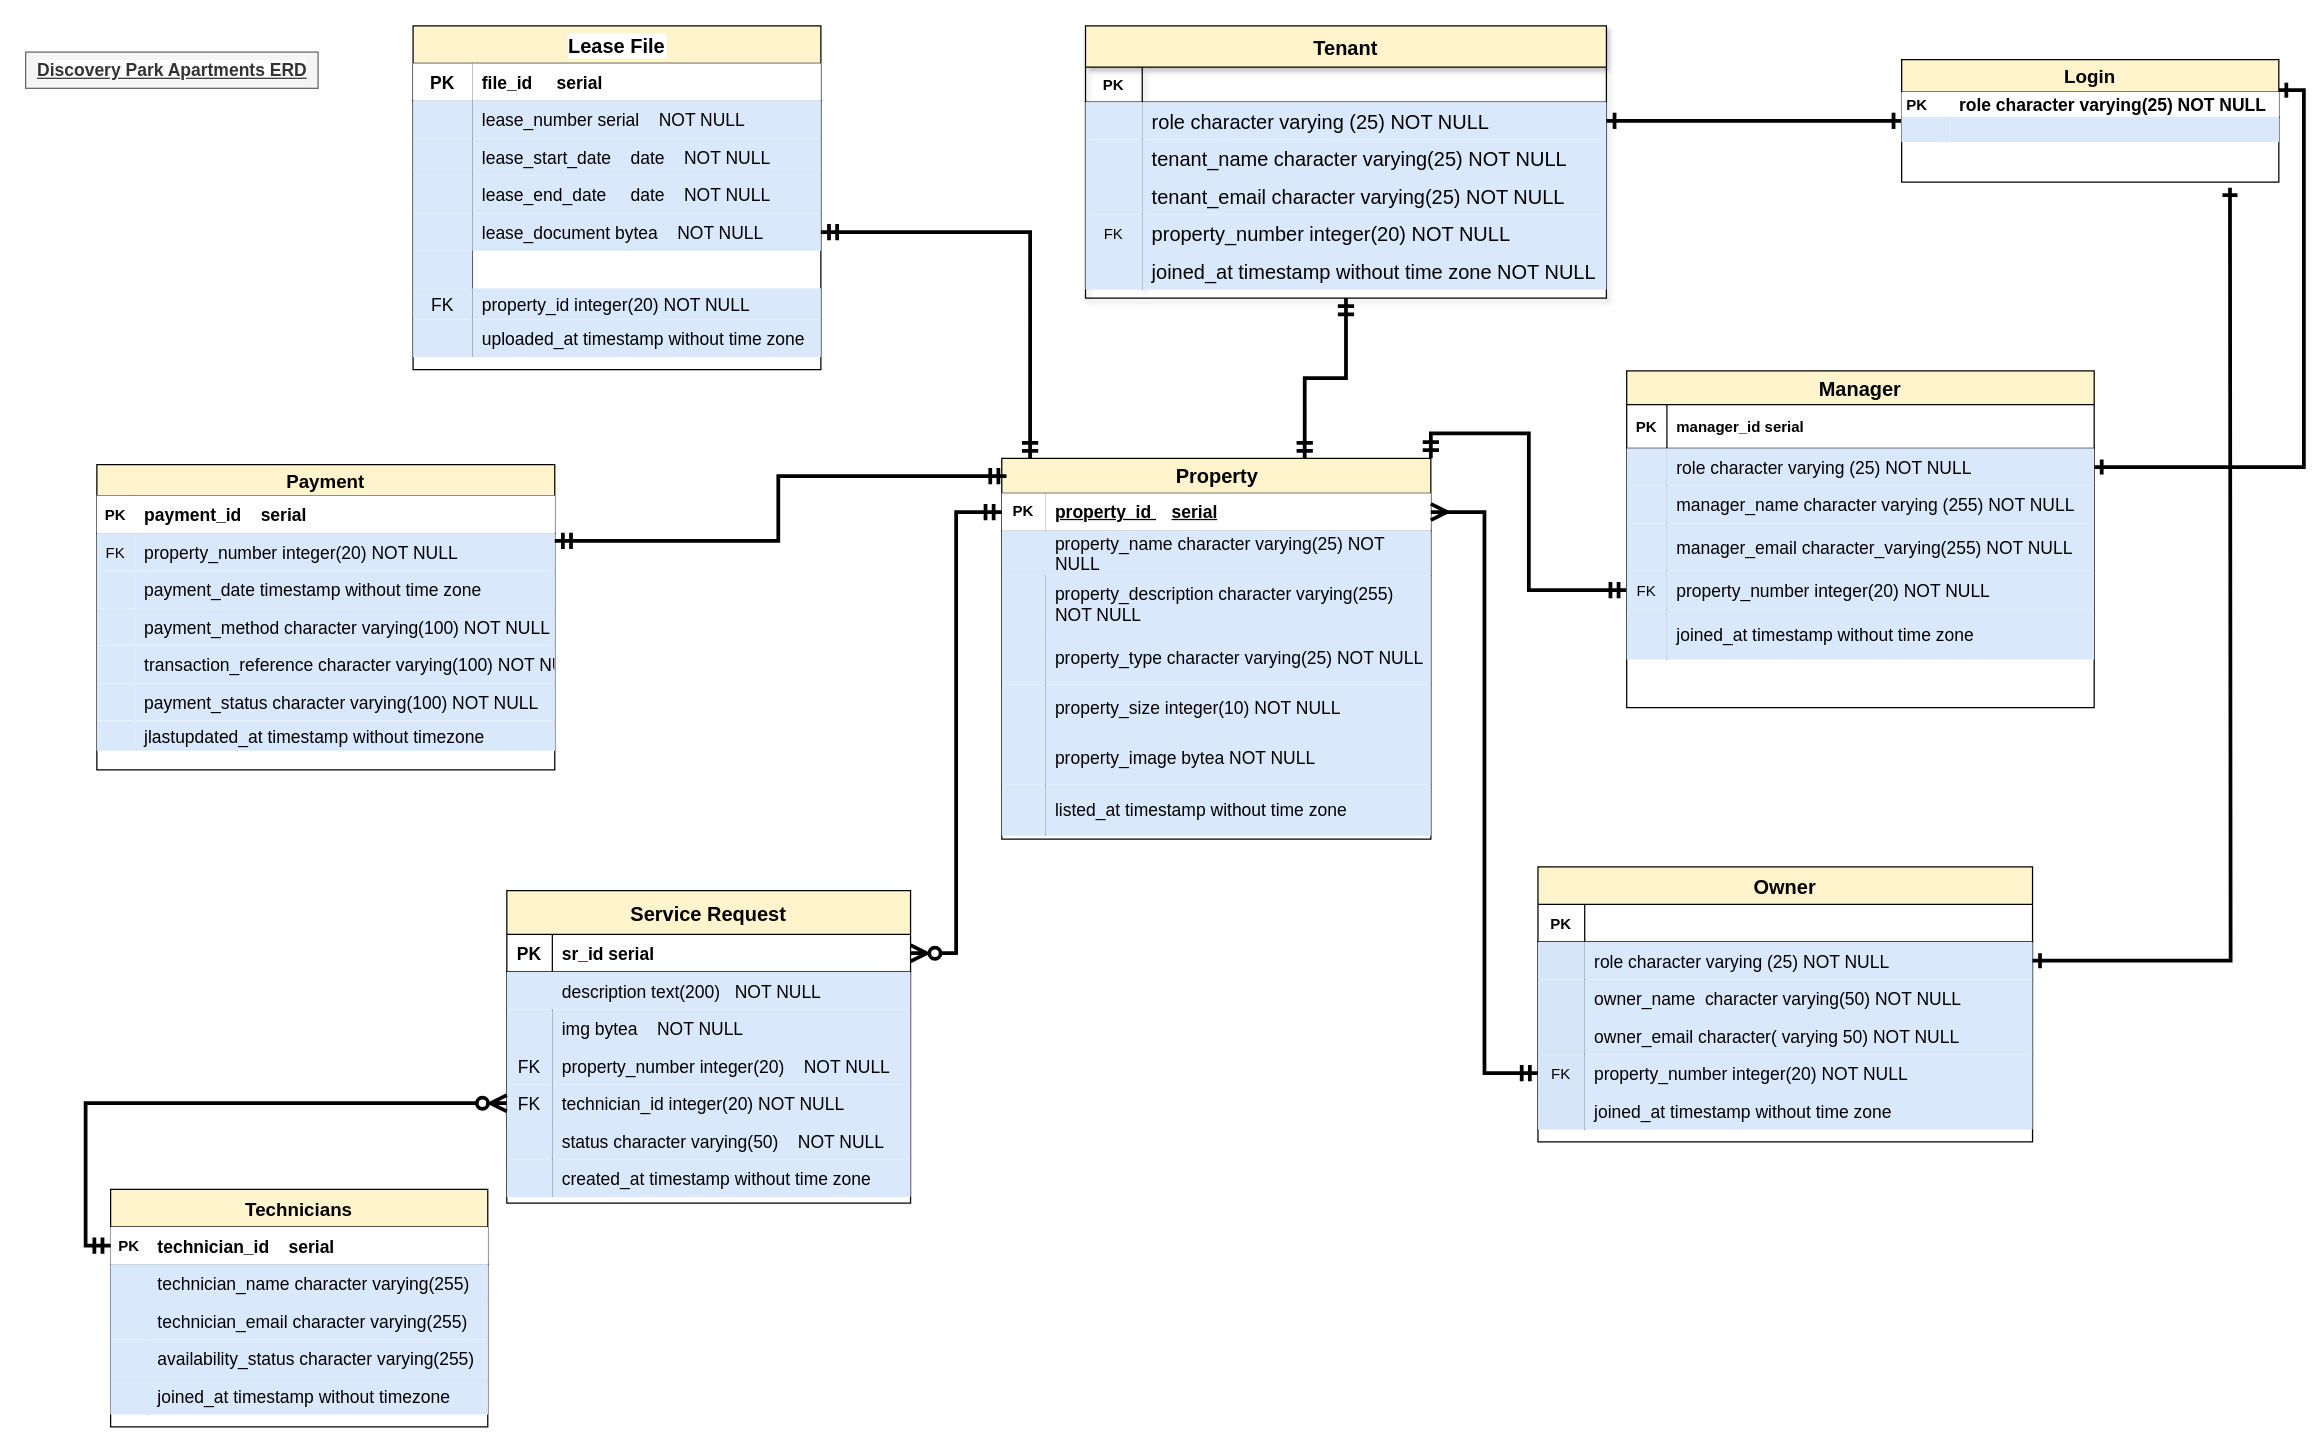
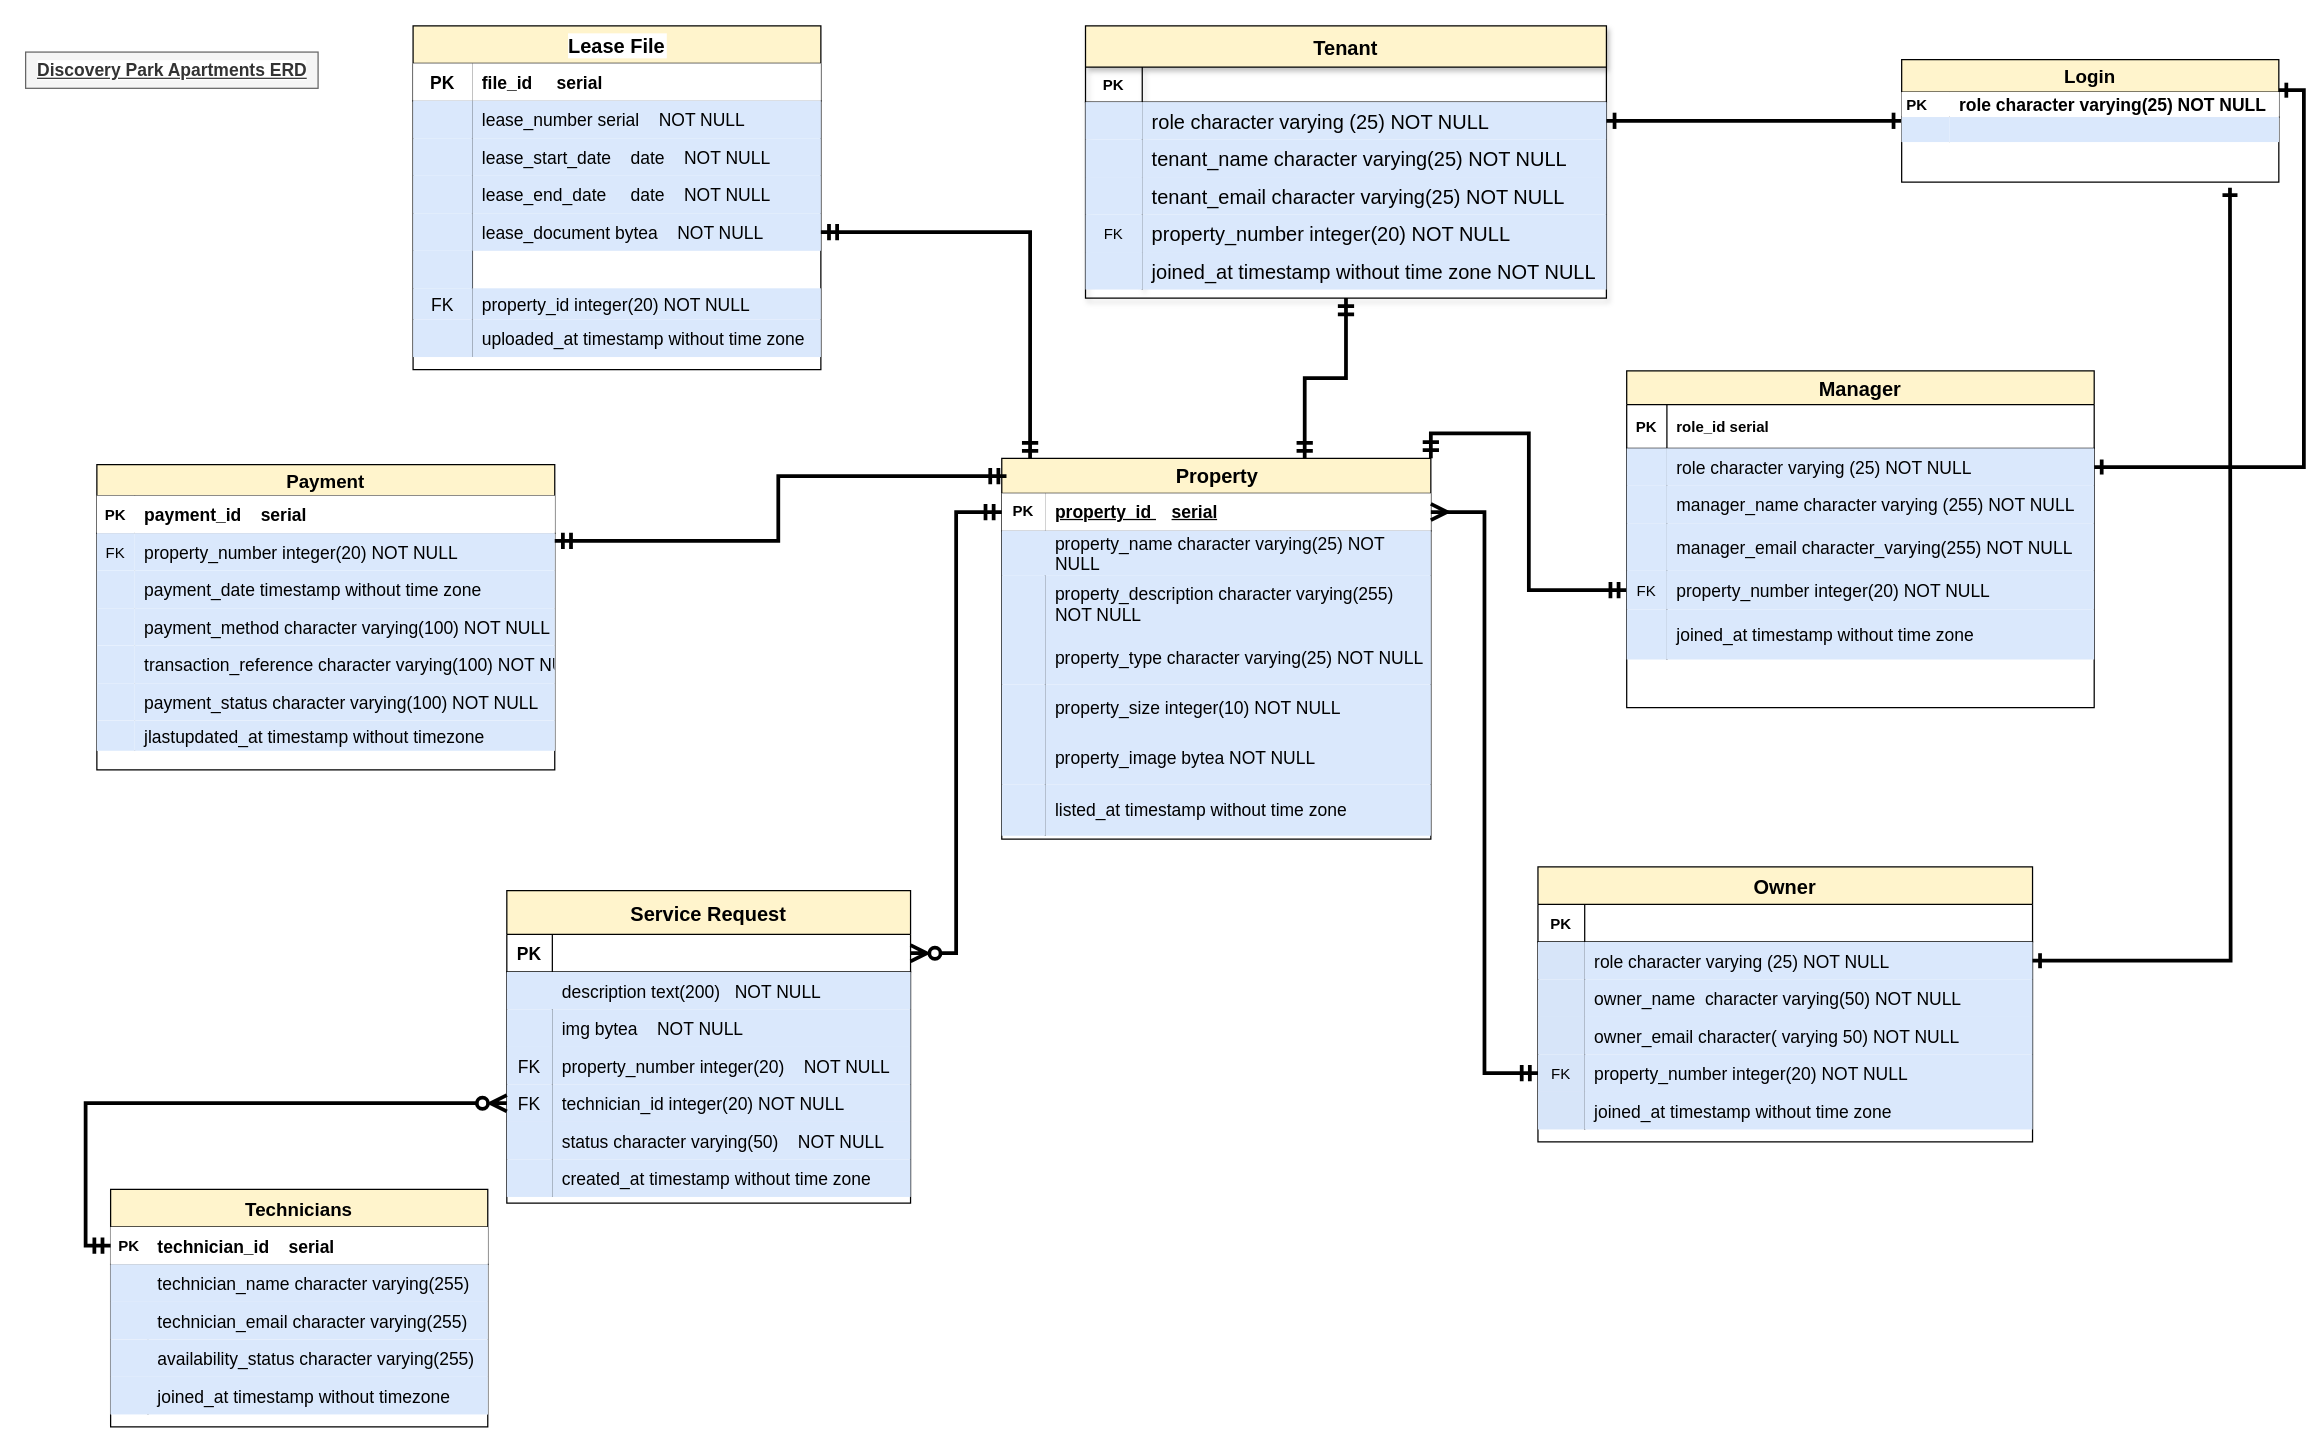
node "manager_id serial": label "manager_id serial" -> "role_id serial"
node "sr_id serial": removed
